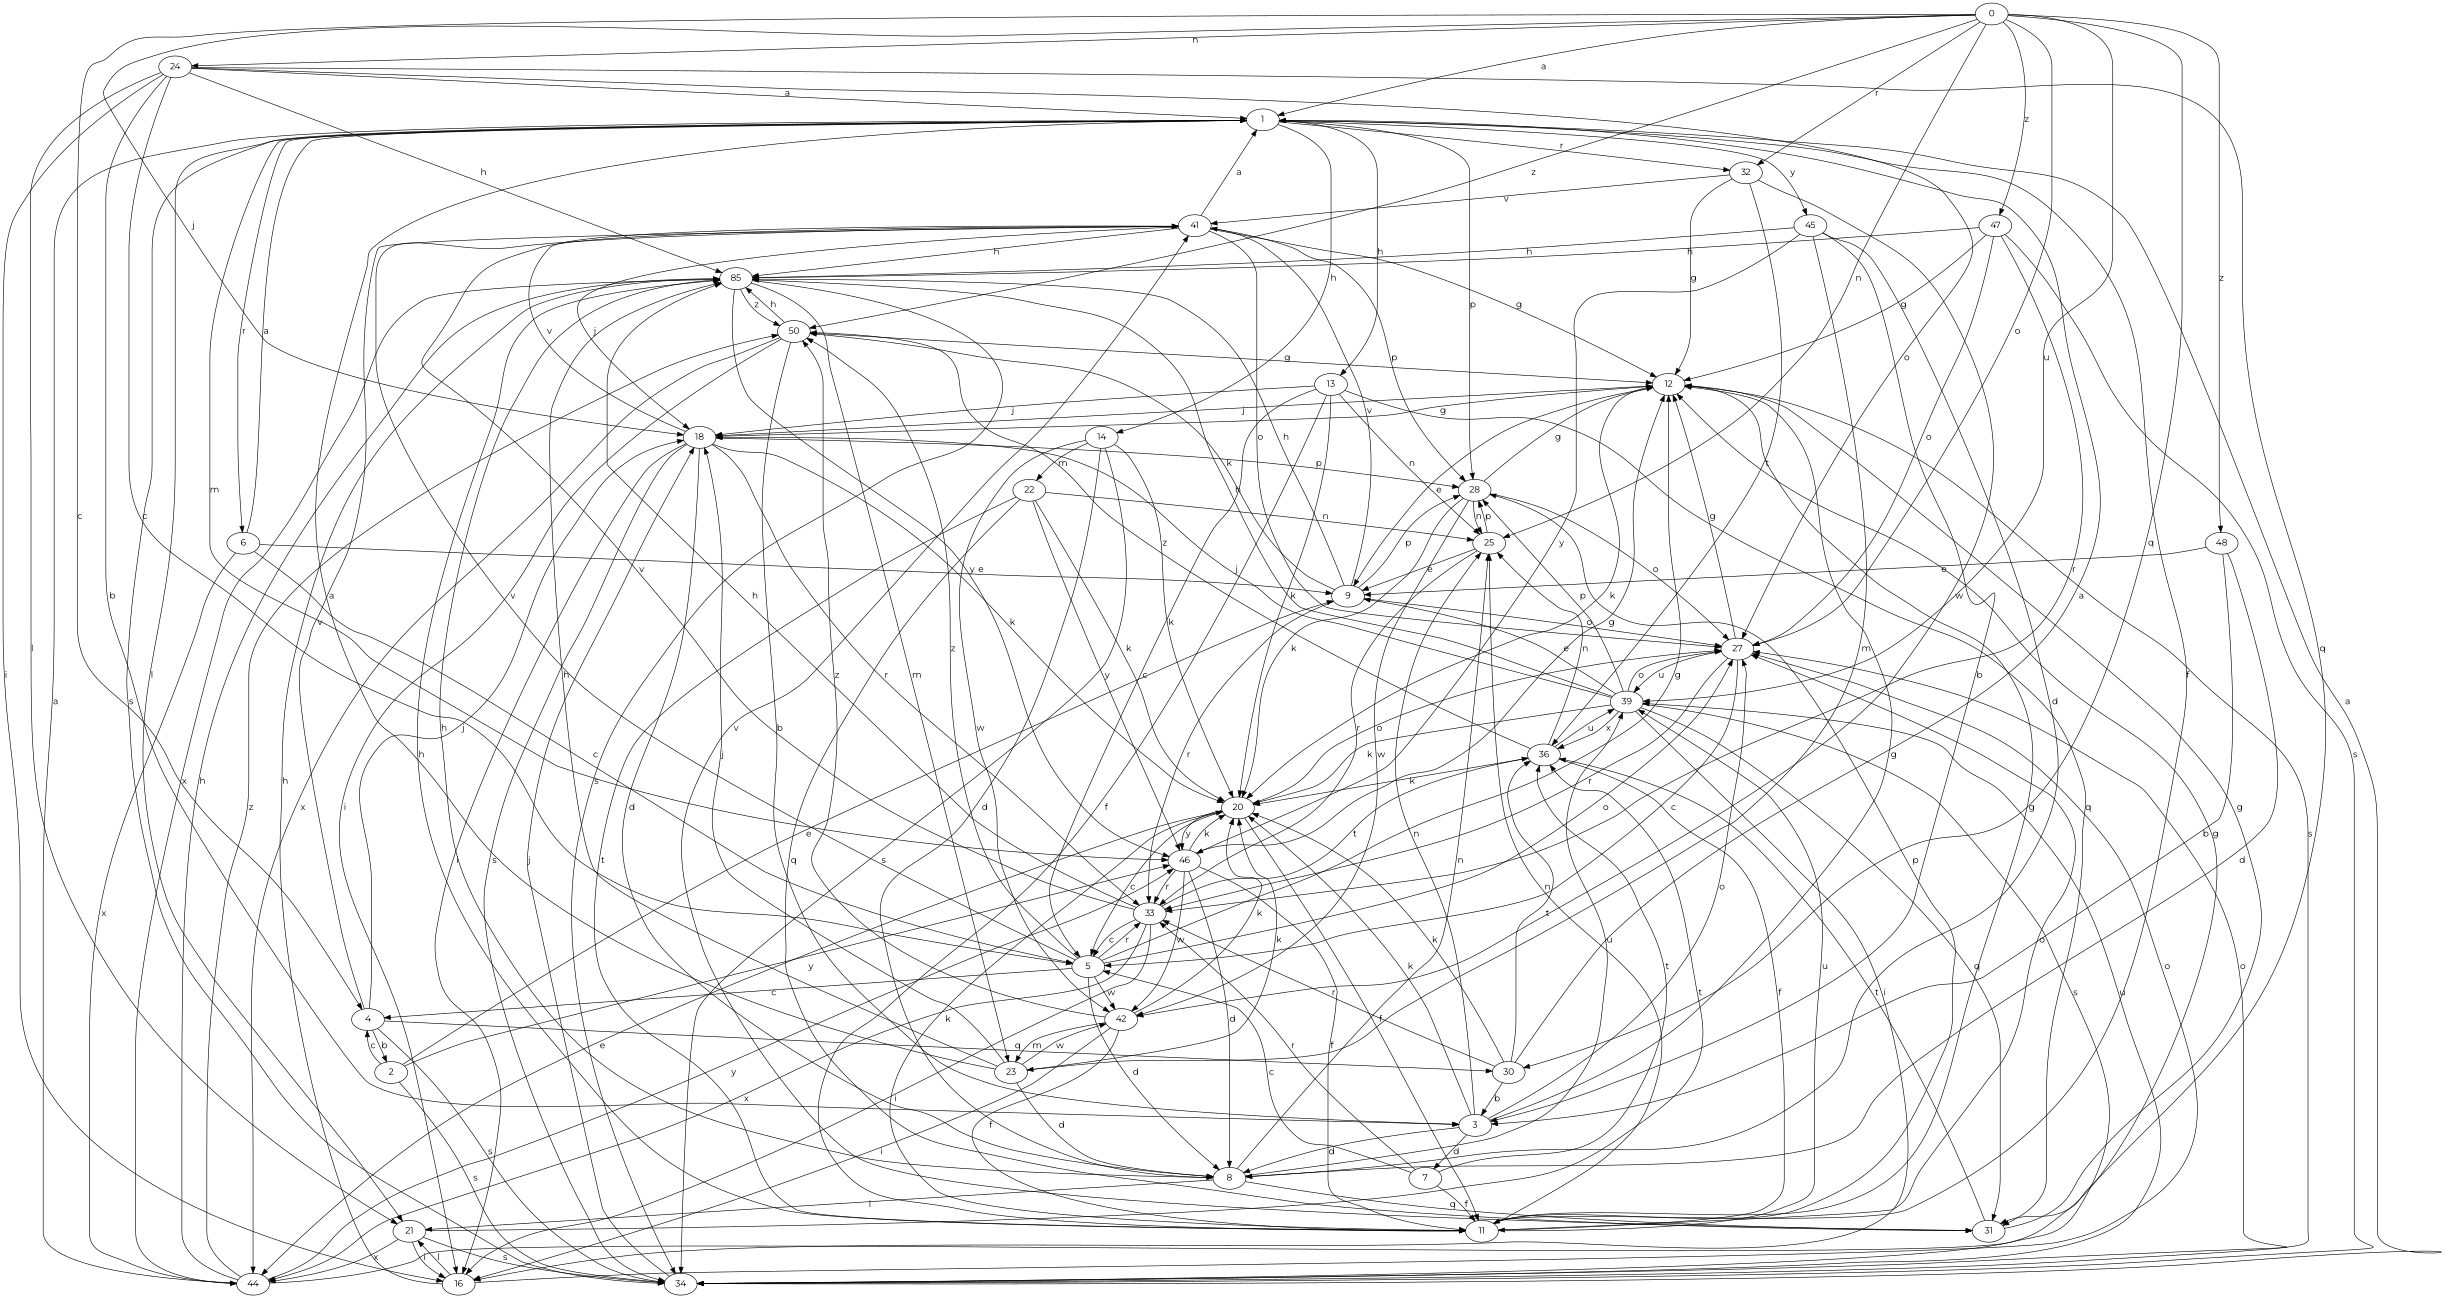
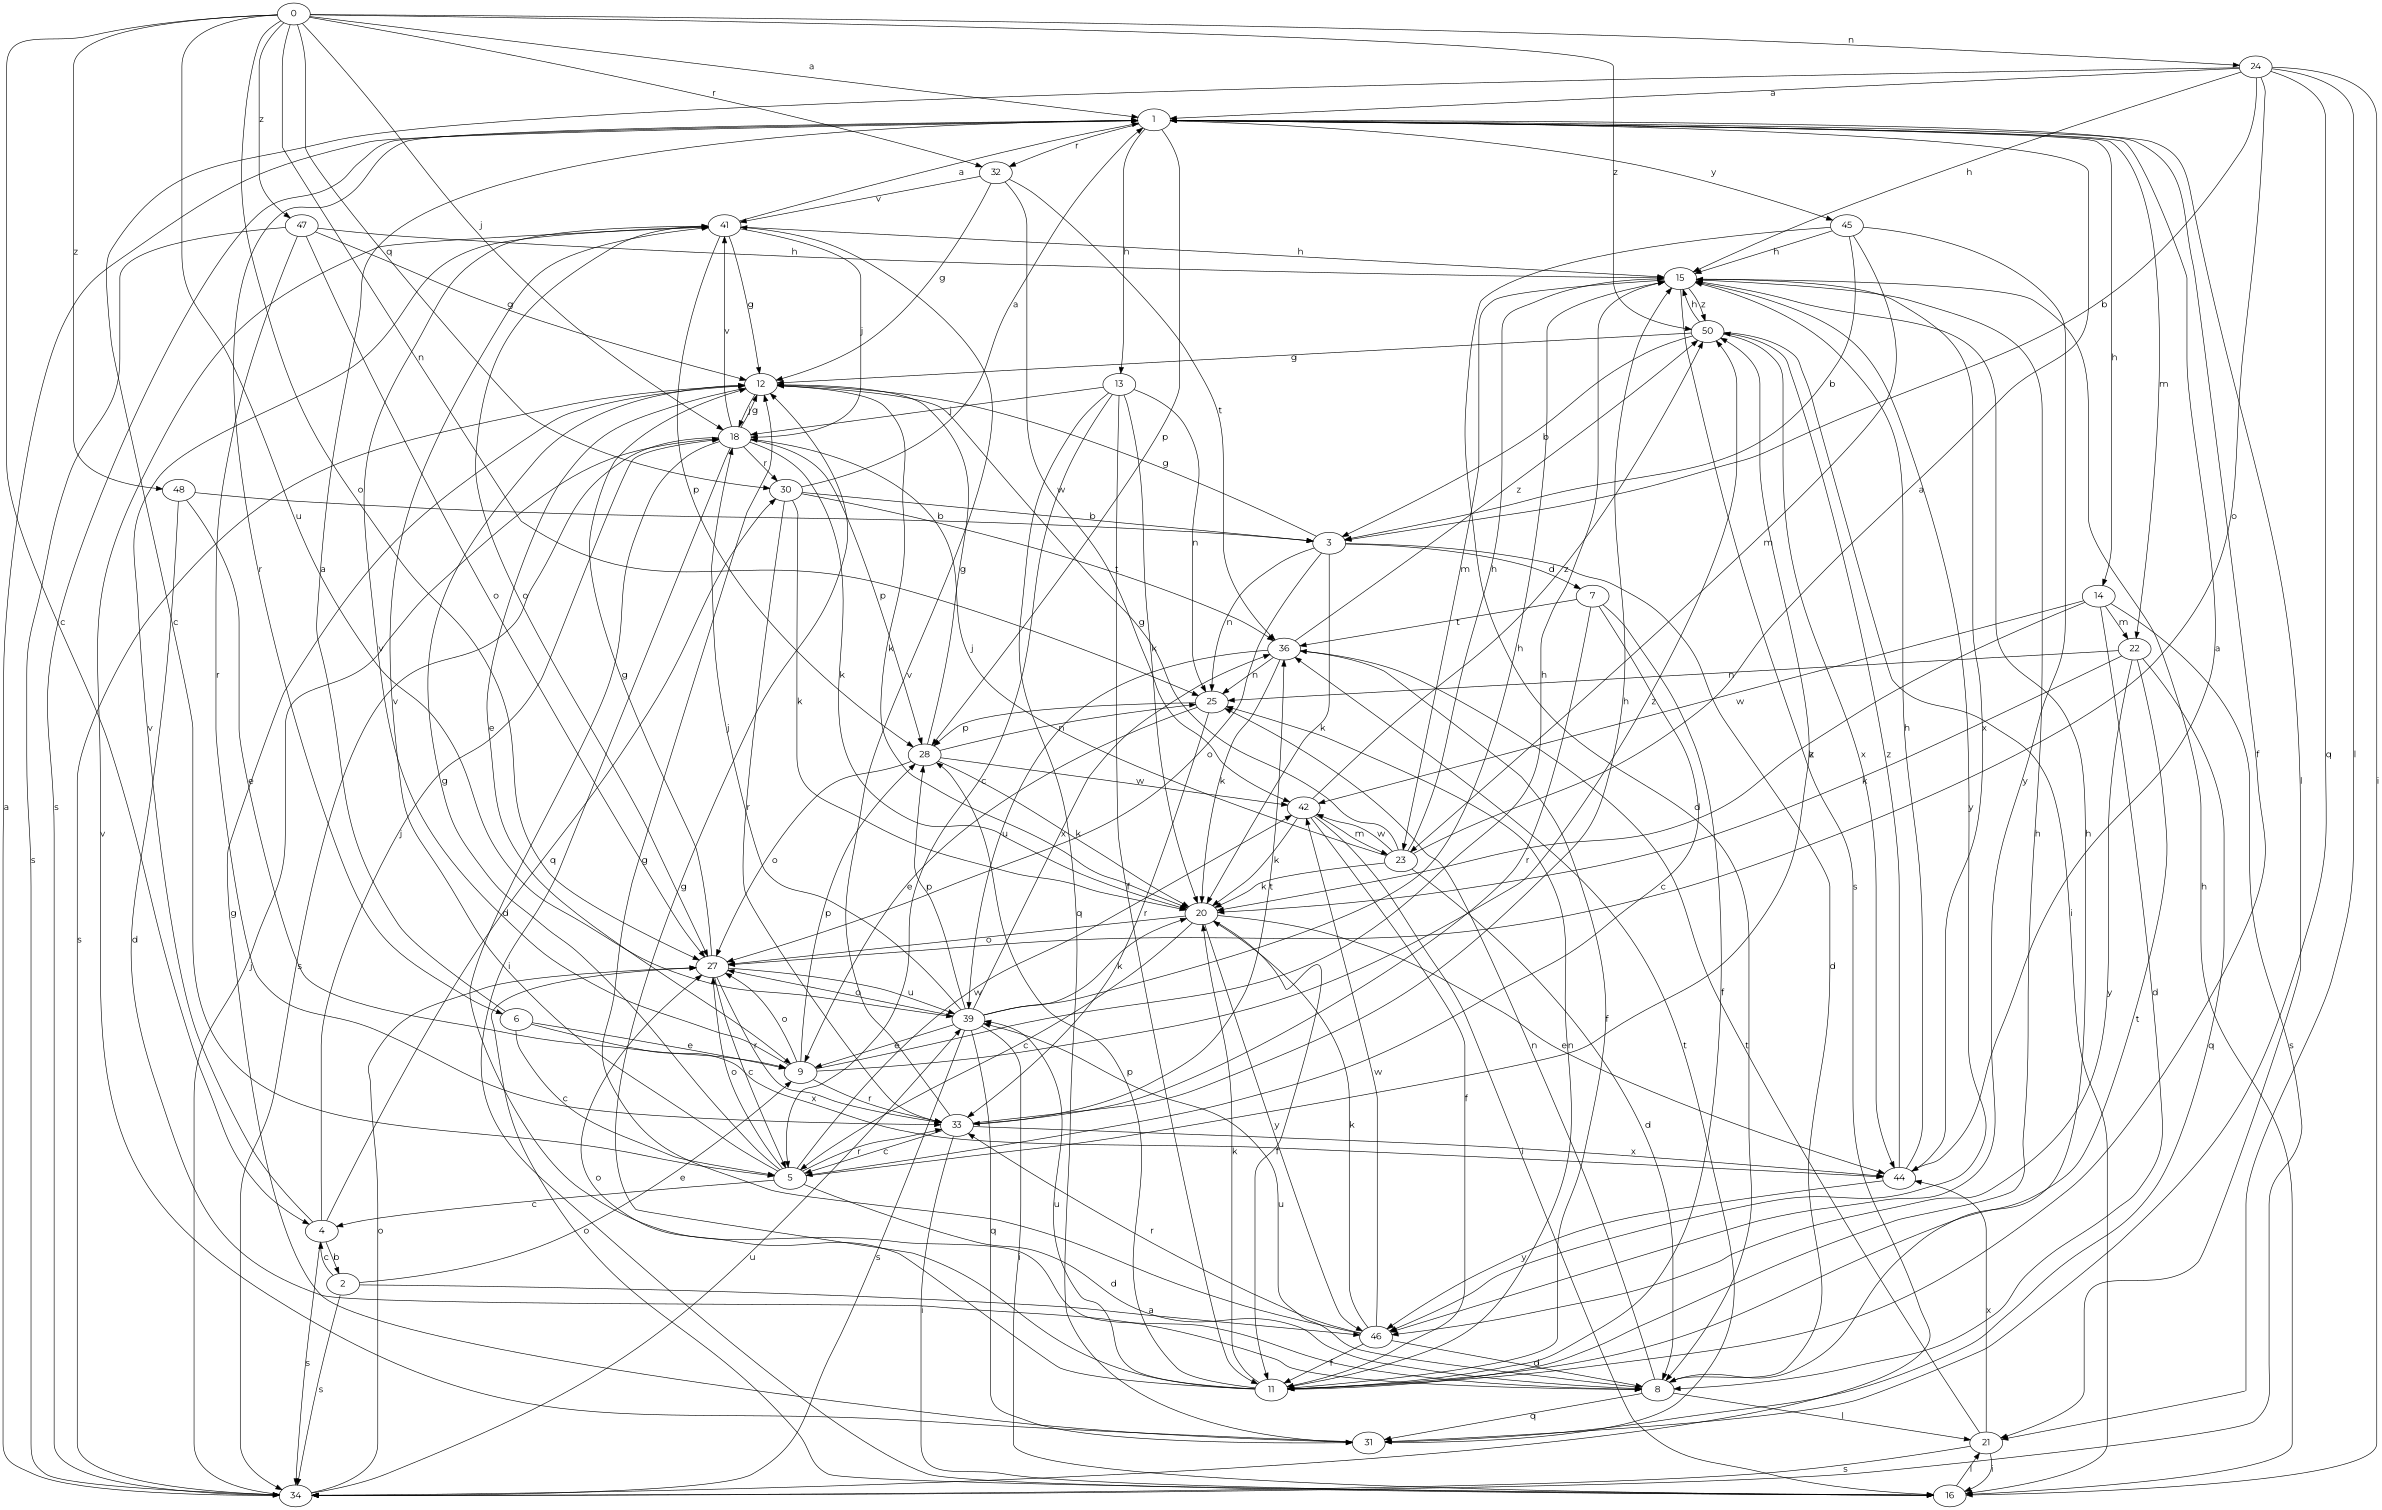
node "85": label "85" -> "15"
edge "1" -> "46": now "1" -> "22"
edge "9" -> "50": label "k" -> "z"
edge "18" -> "33": now "18" -> "30"
edge "2" -> "46": label "y" -> "a"
edge "44" -> "12": now "23" -> "12"
